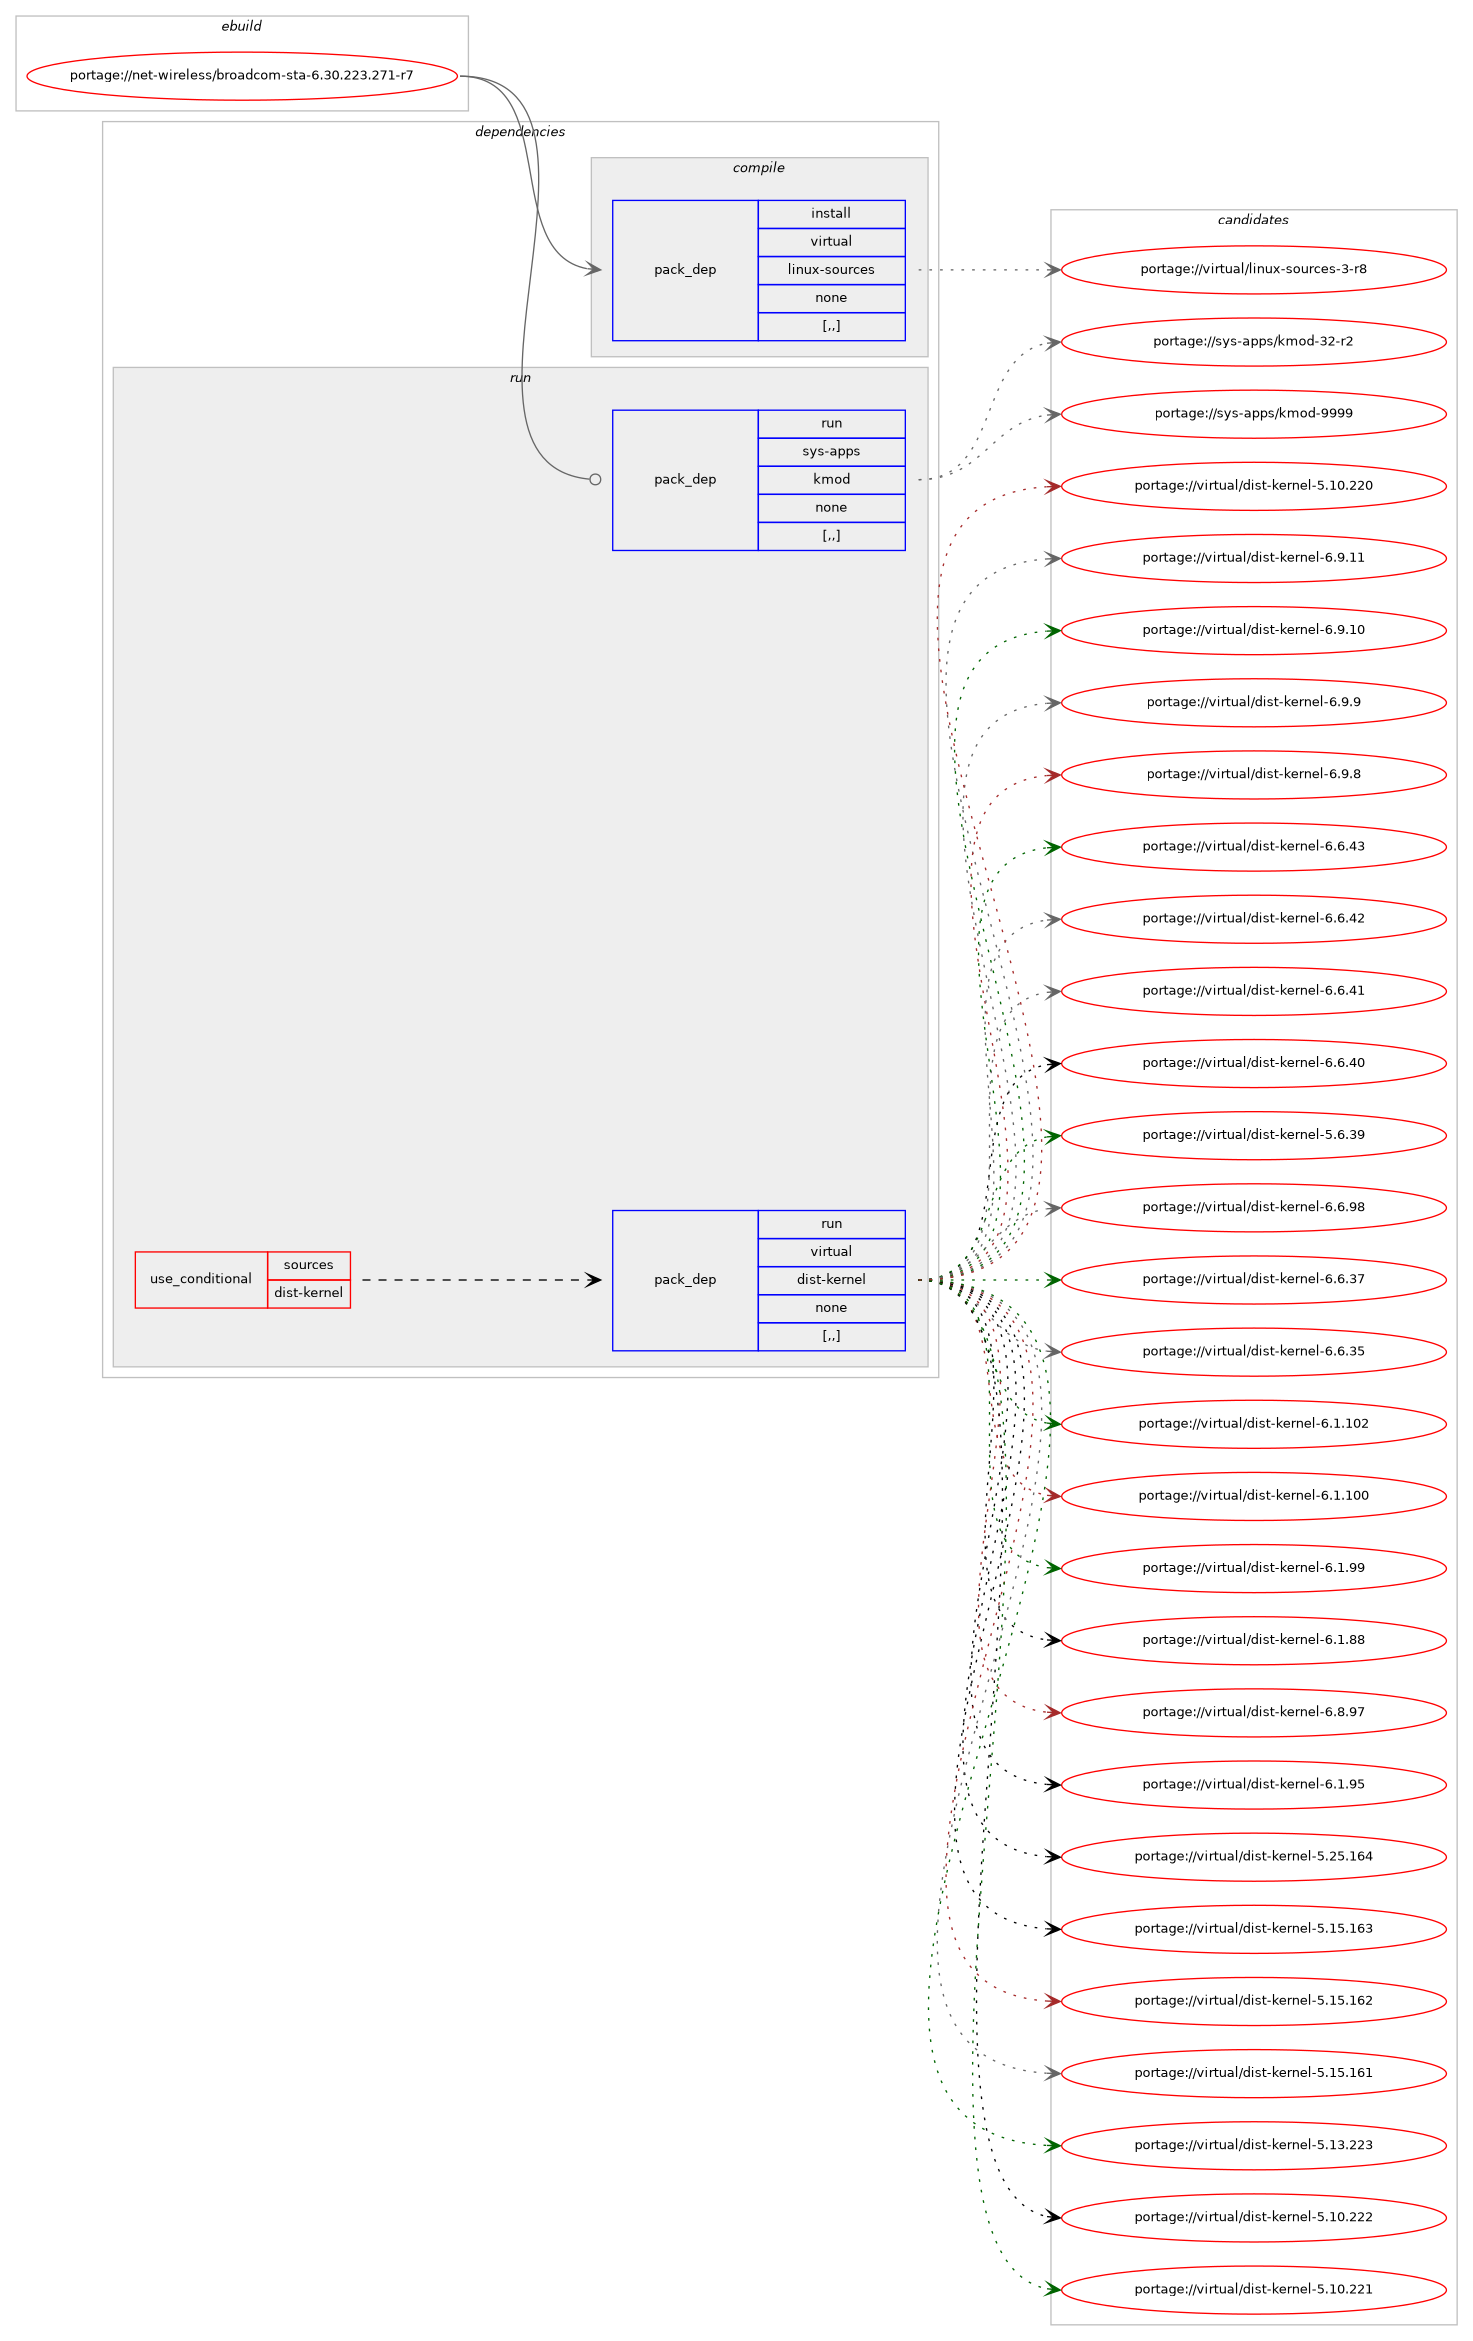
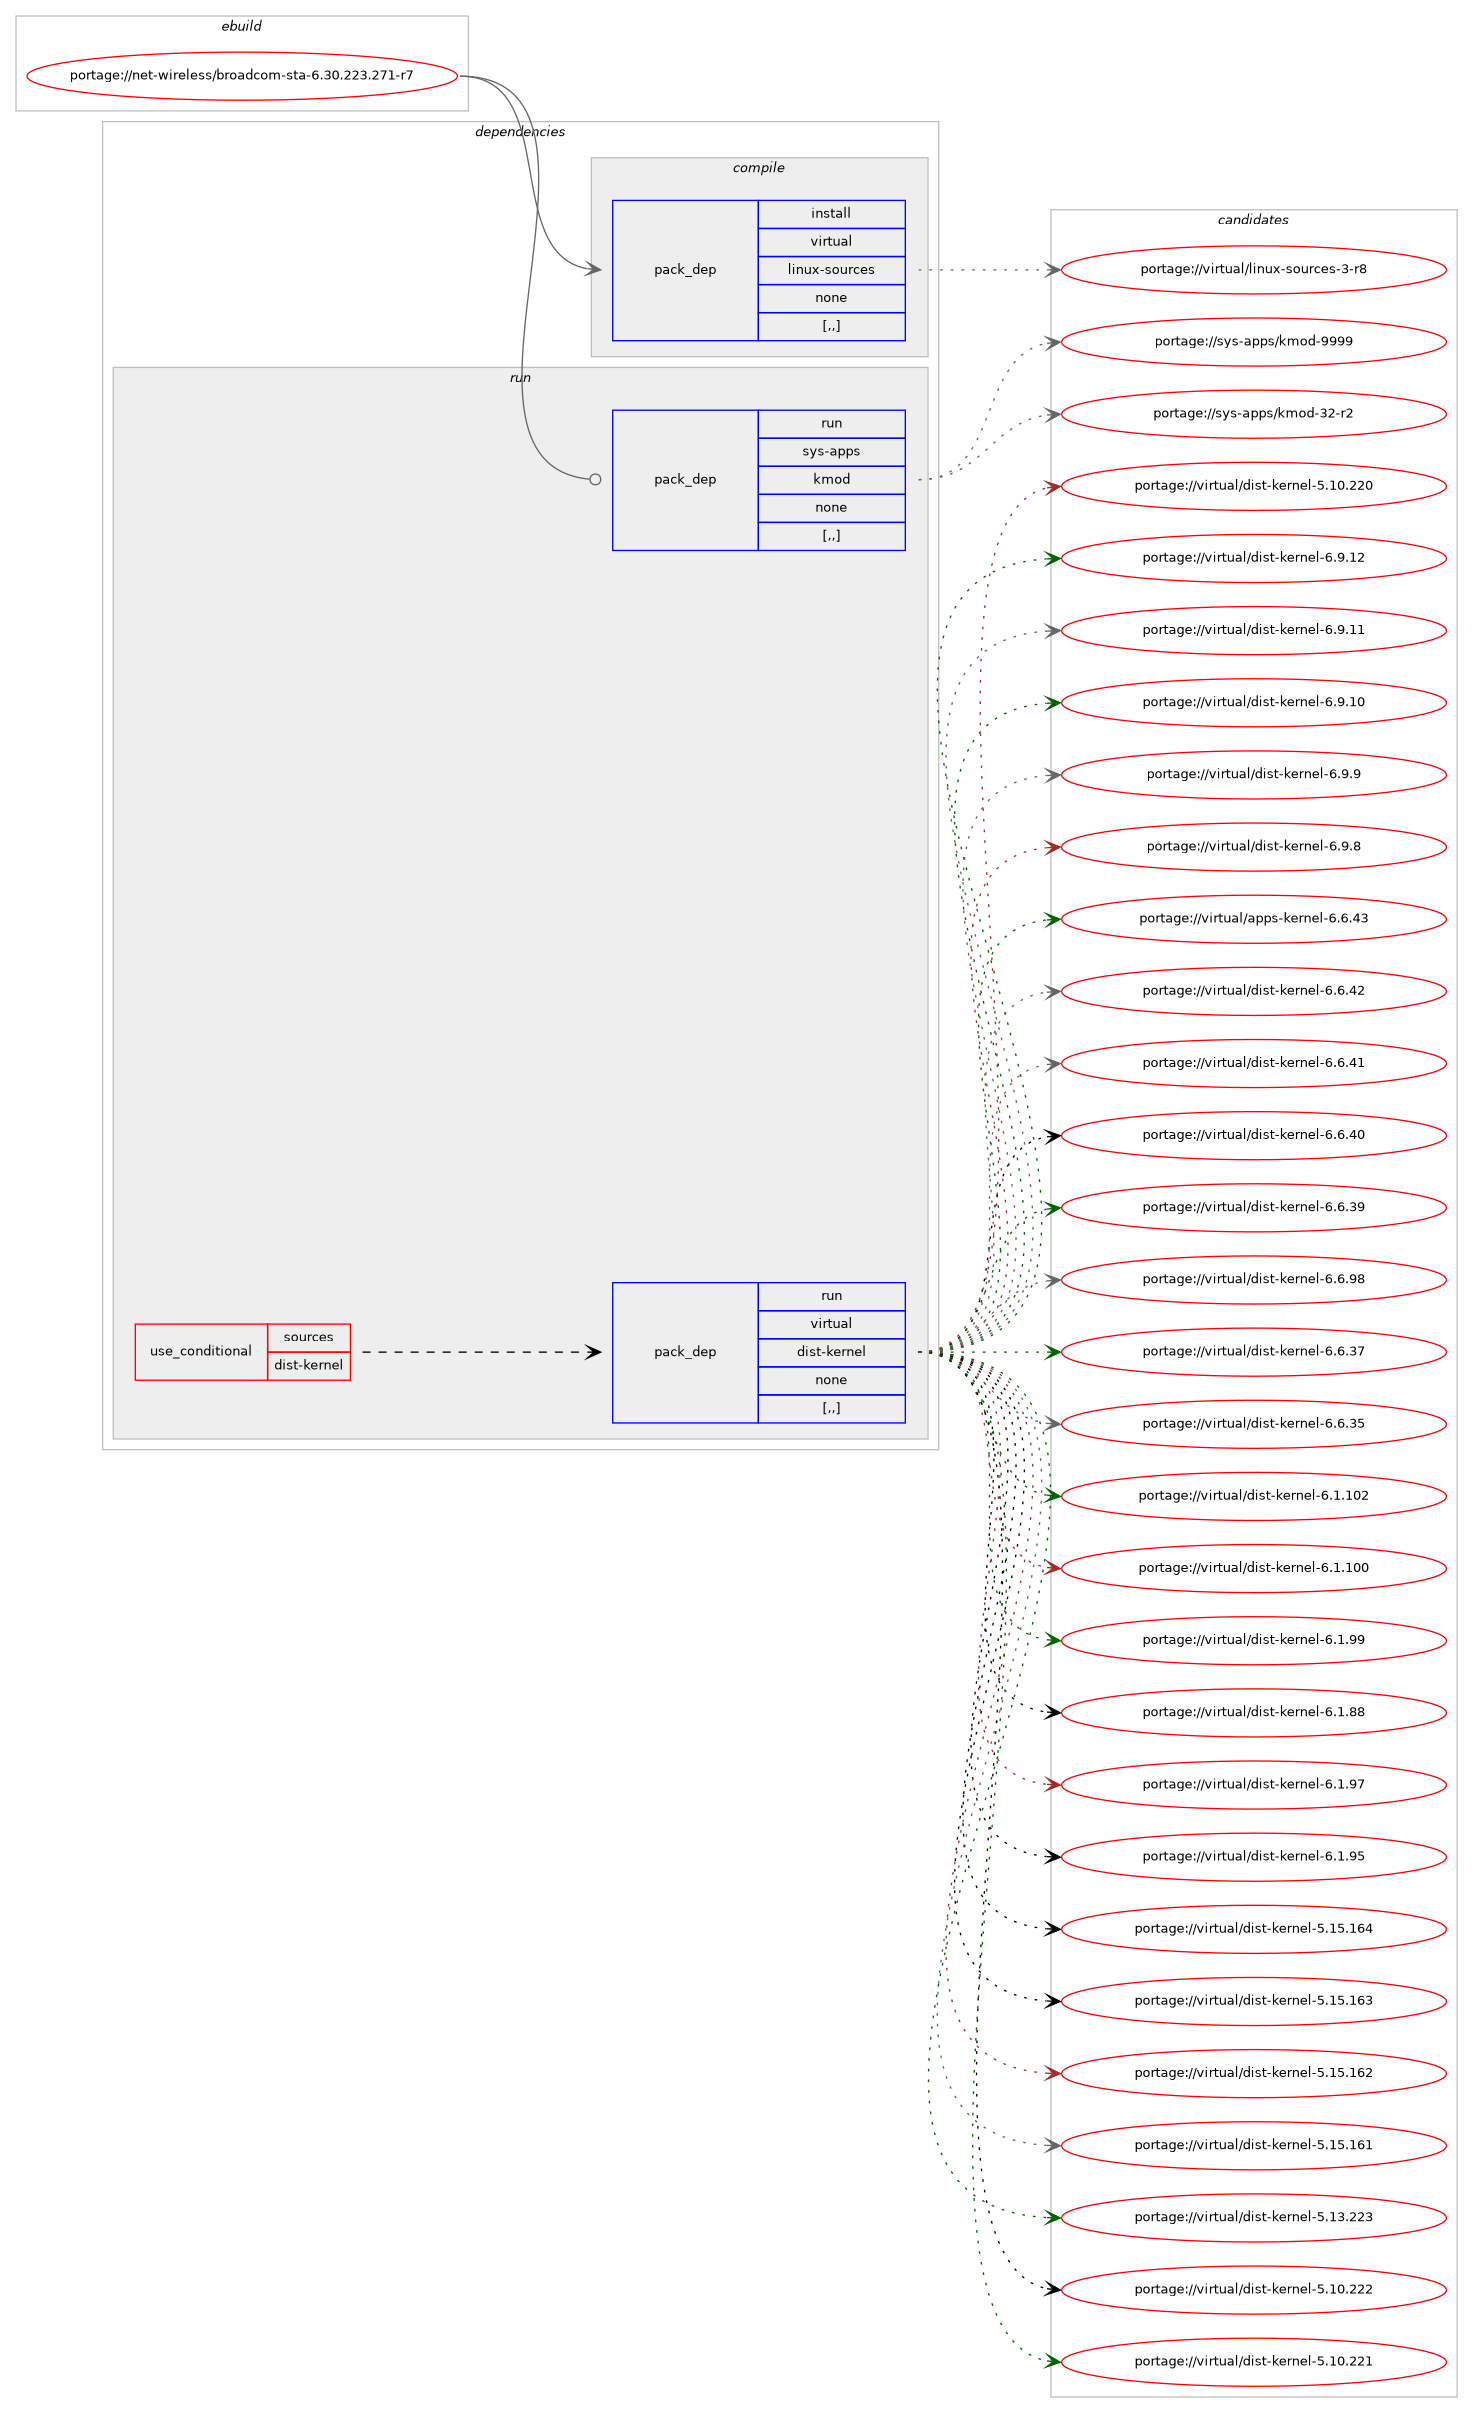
node "portage://virtual/dist-kernel-6.9.12": added
node "portage://virtual/dist-kernel-6.6.43": label "portage://virtual/dist-kernel-6.6.43" -> "portage://virtual/apps-kernel-6.6.43"
node "portage://virtual/dist-kernel-5.6.39": label "portage://virtual/dist-kernel-5.6.39" -> "portage://virtual/dist-kernel-6.6.39"
node "portage://virtual/dist-kernel-6.8.97": label "portage://virtual/dist-kernel-6.8.97" -> "portage://virtual/dist-kernel-6.1.97"
node "portage://virtual/dist-kernel-5.25.164": label "portage://virtual/dist-kernel-5.25.164" -> "portage://virtual/dist-kernel-5.15.164"
